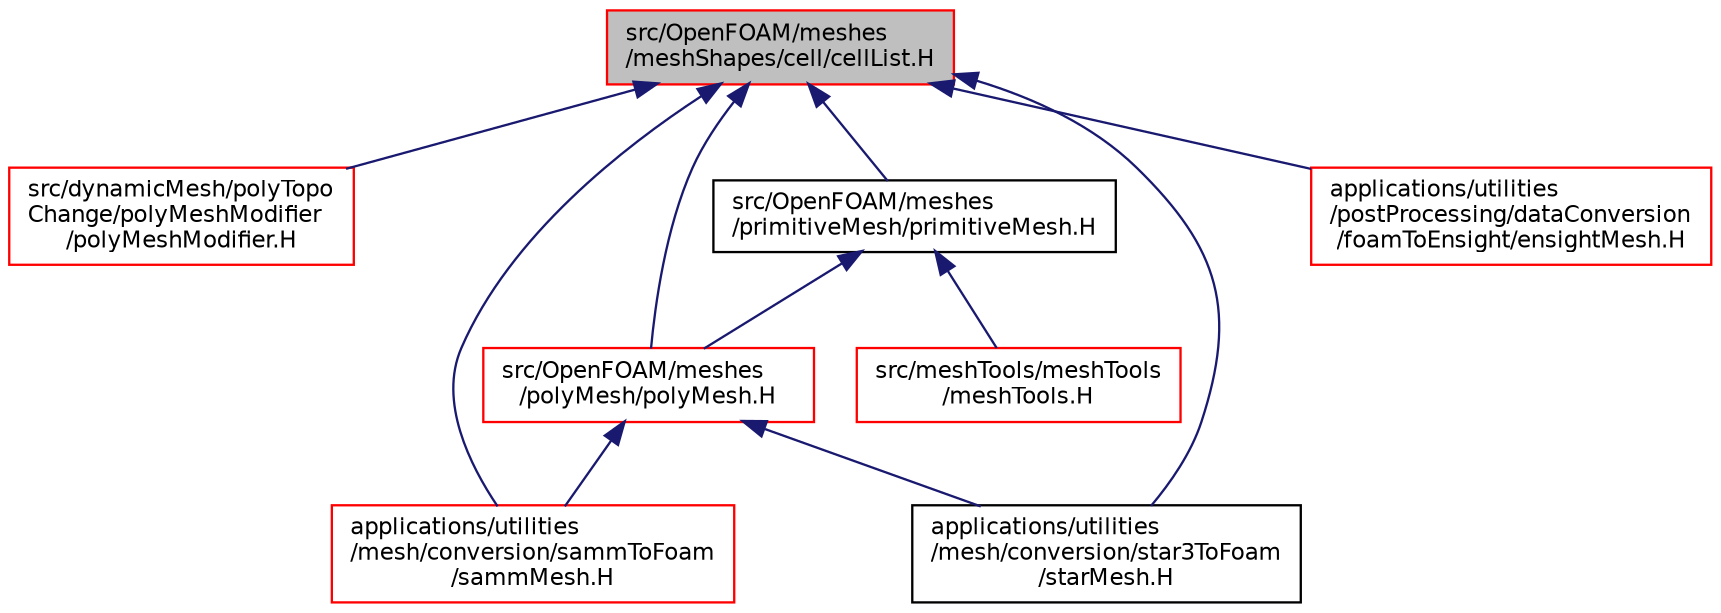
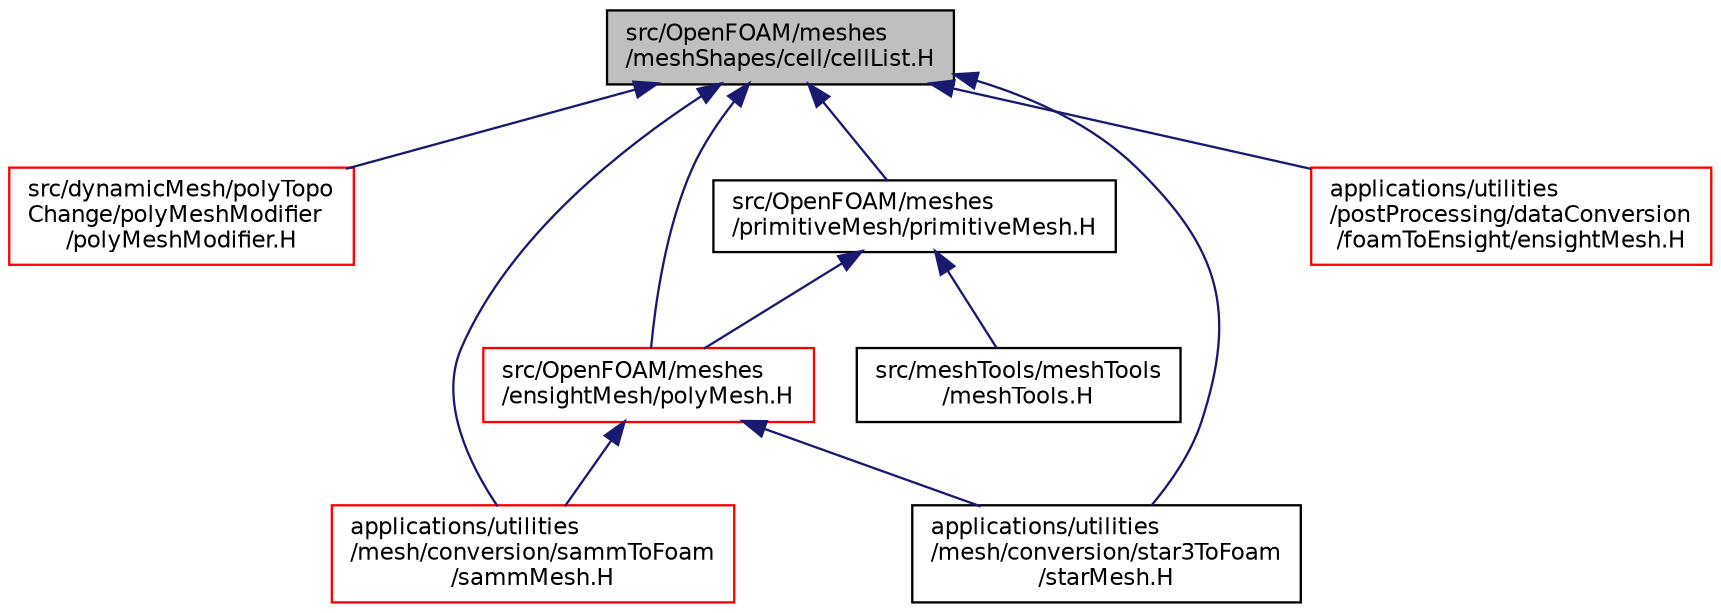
node "src/OpenFOAM/meshes /meshShapes/cell/cellList.H": color red -> black
node "src/OpenFOAM/meshes /polyMesh/polyMesh.H": label "src/OpenFOAM/meshes /polyMesh/polyMesh.H" -> "src/OpenFOAM/meshes /ensightMesh/polyMesh.H"
node "src/meshTools/meshTools /meshTools.H": color red -> black
